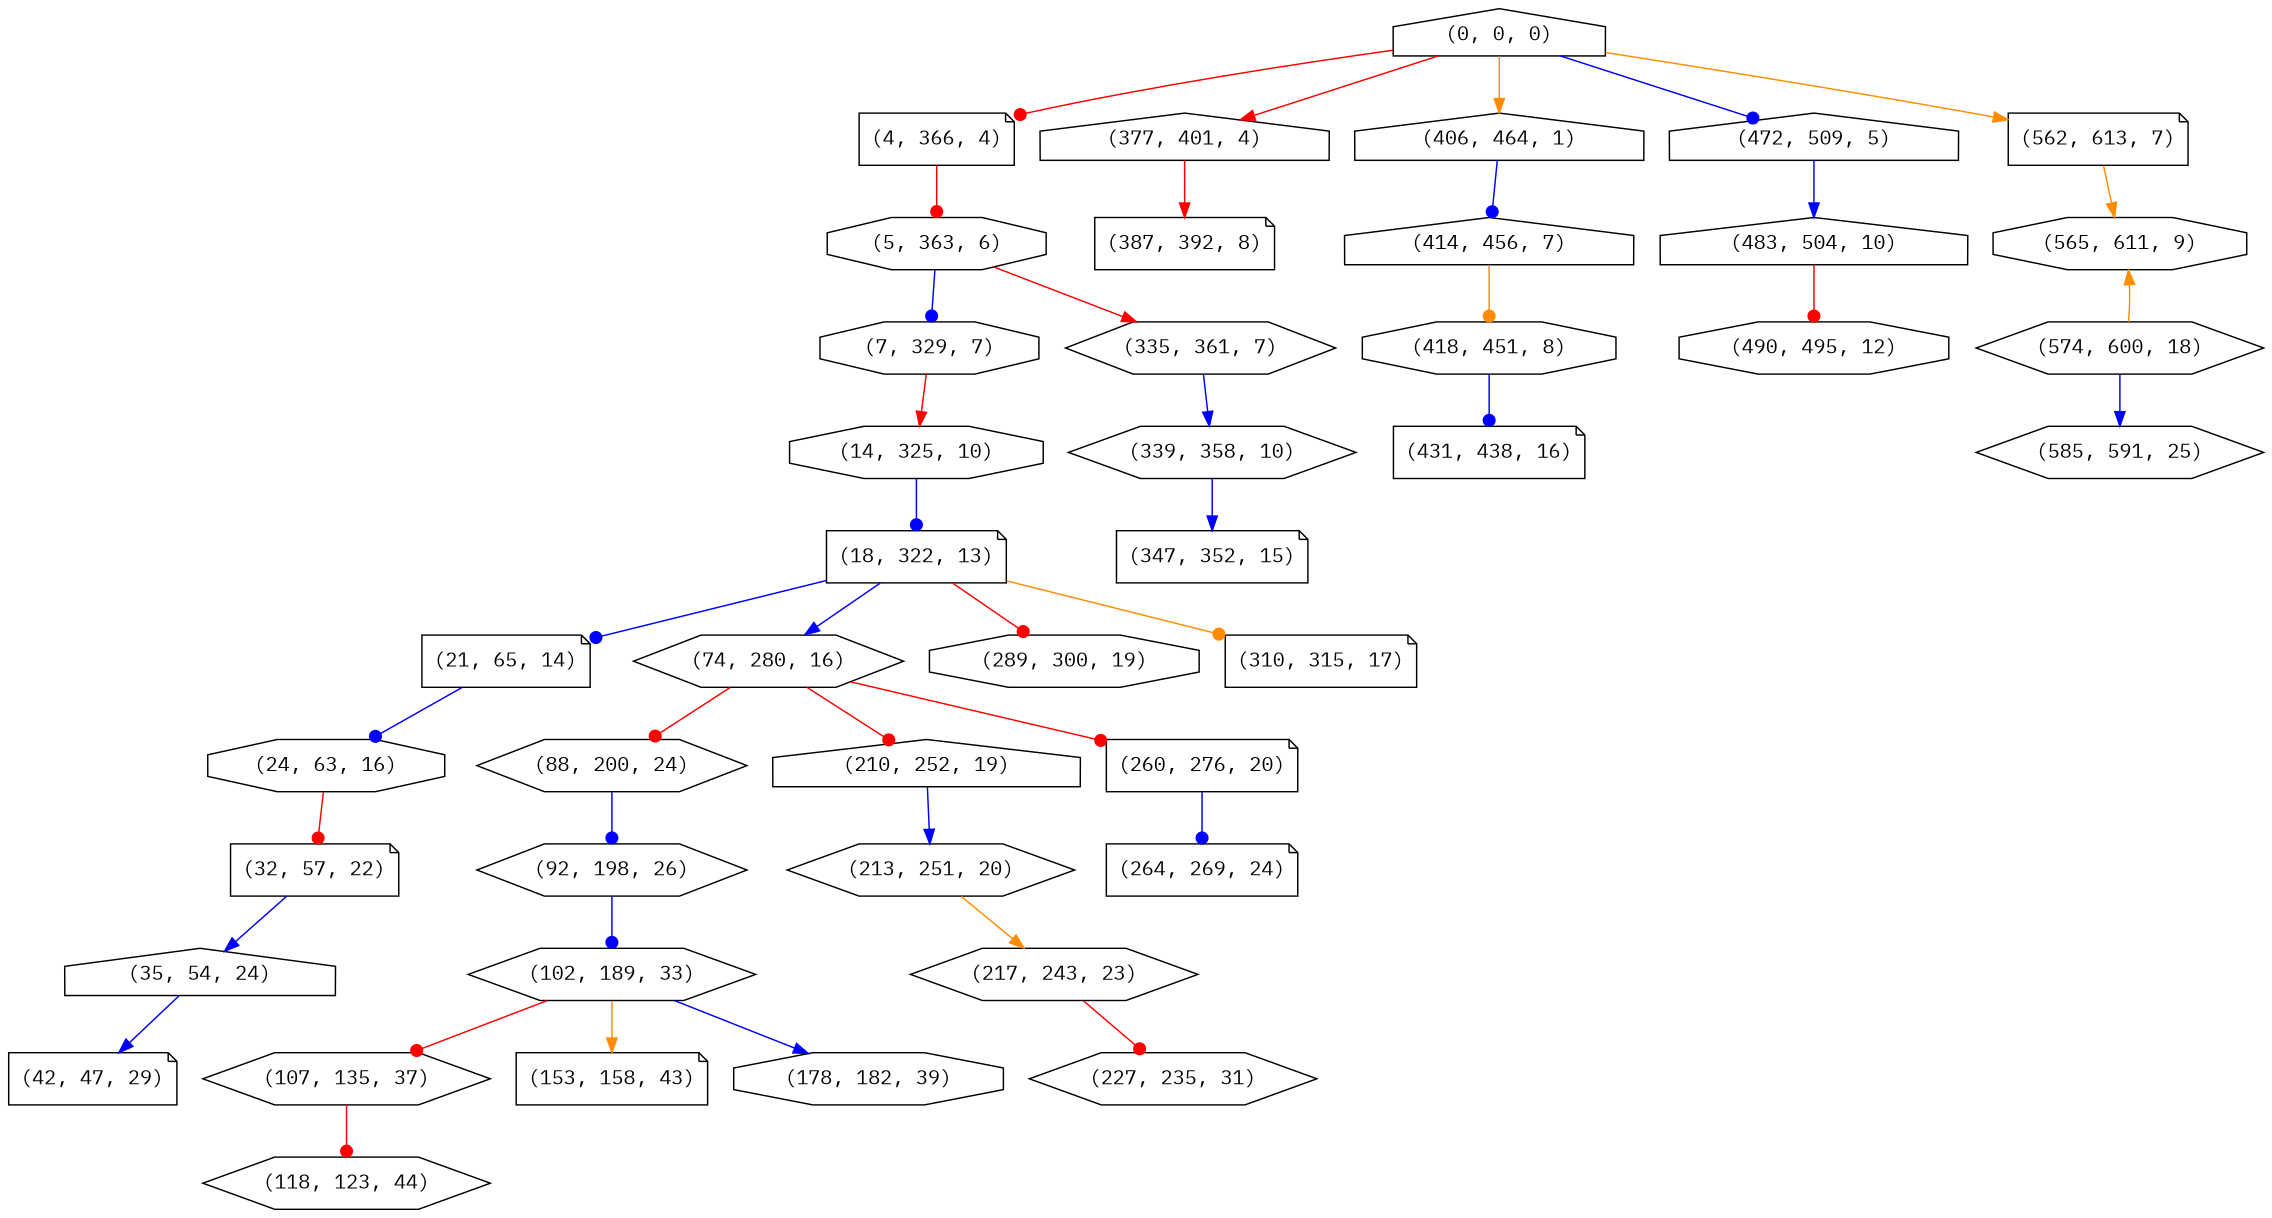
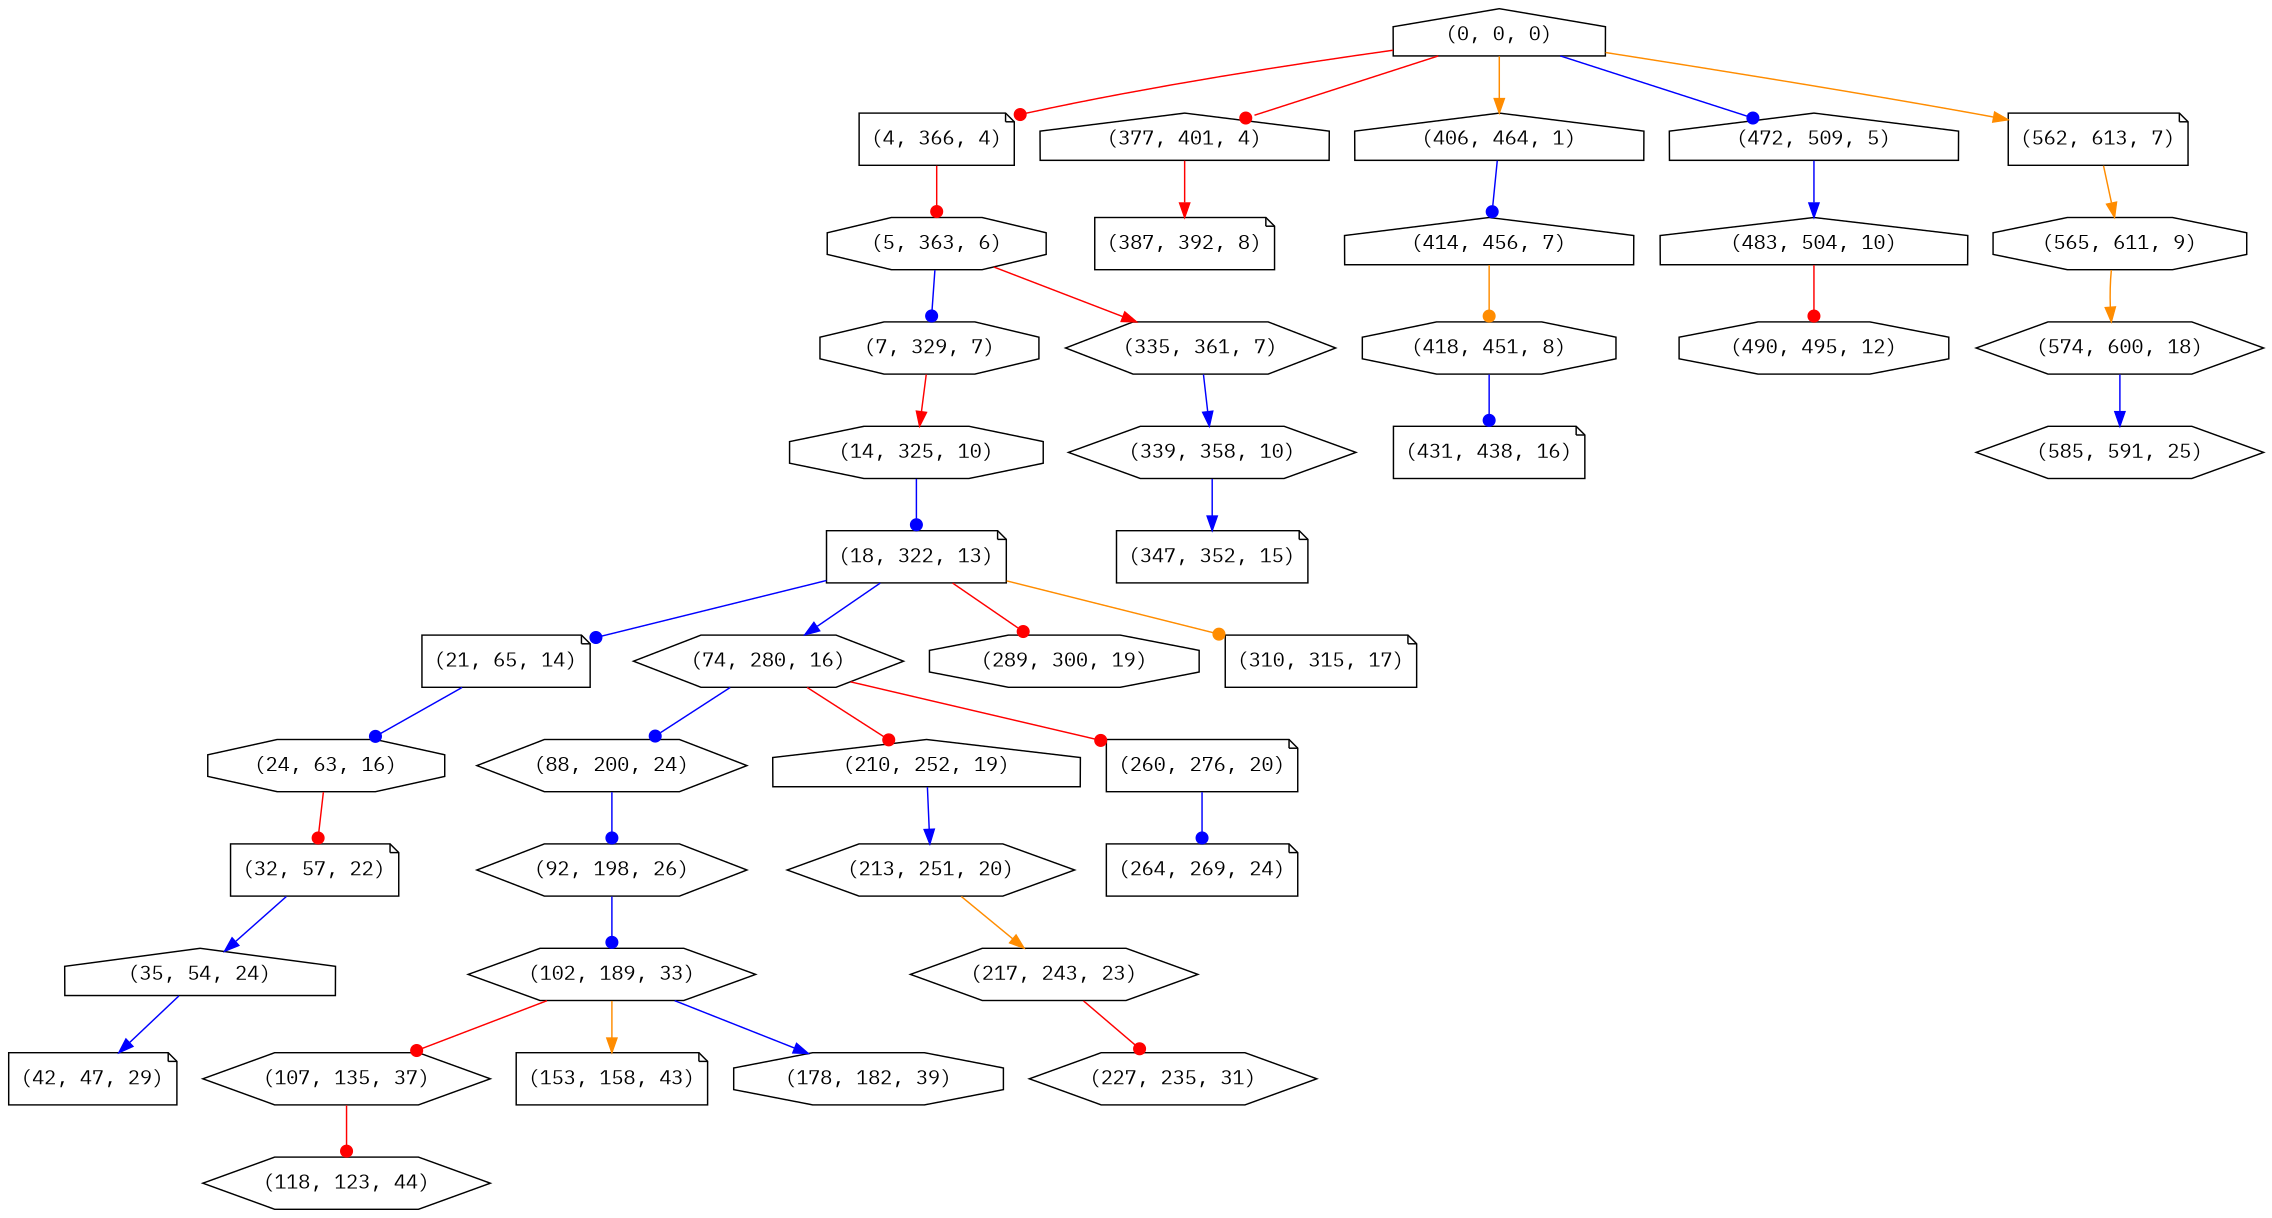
edge "(0, 0, 0)" -> "(377, 401, 4)": arrowhead normal -> dot
edge "(574, 600, 18)" -> "(565, 611, 9)": reversed
edge "(74, 280, 16)" -> "(88, 200, 24)": color red -> blue
